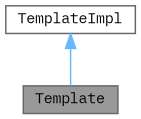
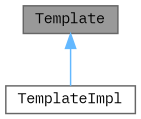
edge "Template" -> "TemplateImpl": reversed
